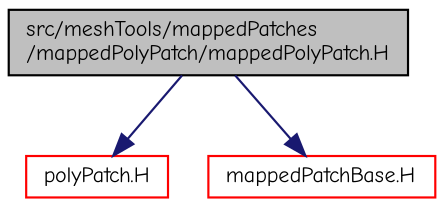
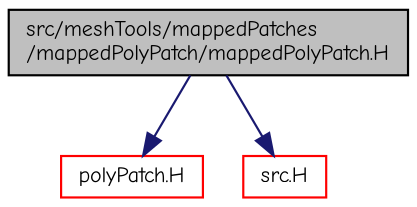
node "mappedPatchBase.H": label "mappedPatchBase.H" -> "src.H"
